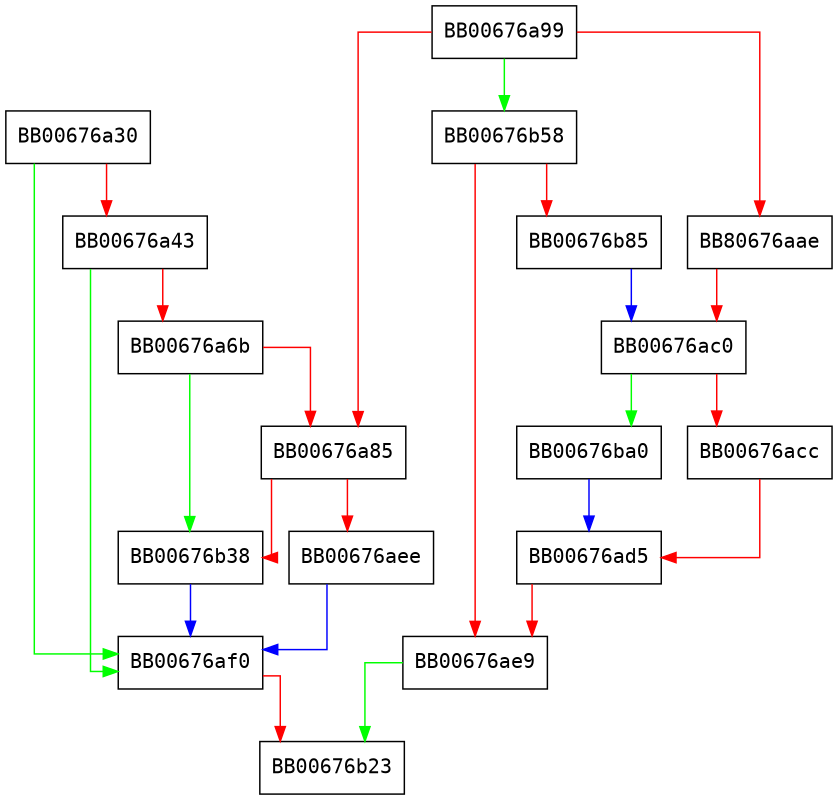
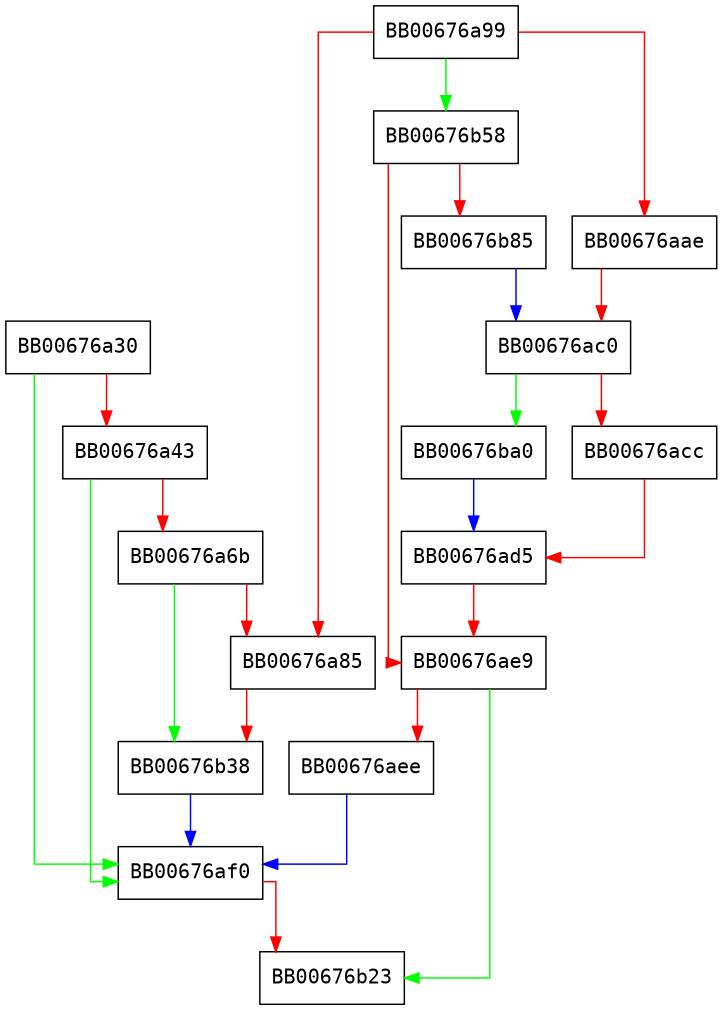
node "BB80676aae": label "BB80676aae" -> "BB00676aae"
edge "BB00676a85" -> "BB00676aee": now "BB00676ae9" -> "BB00676aee"
